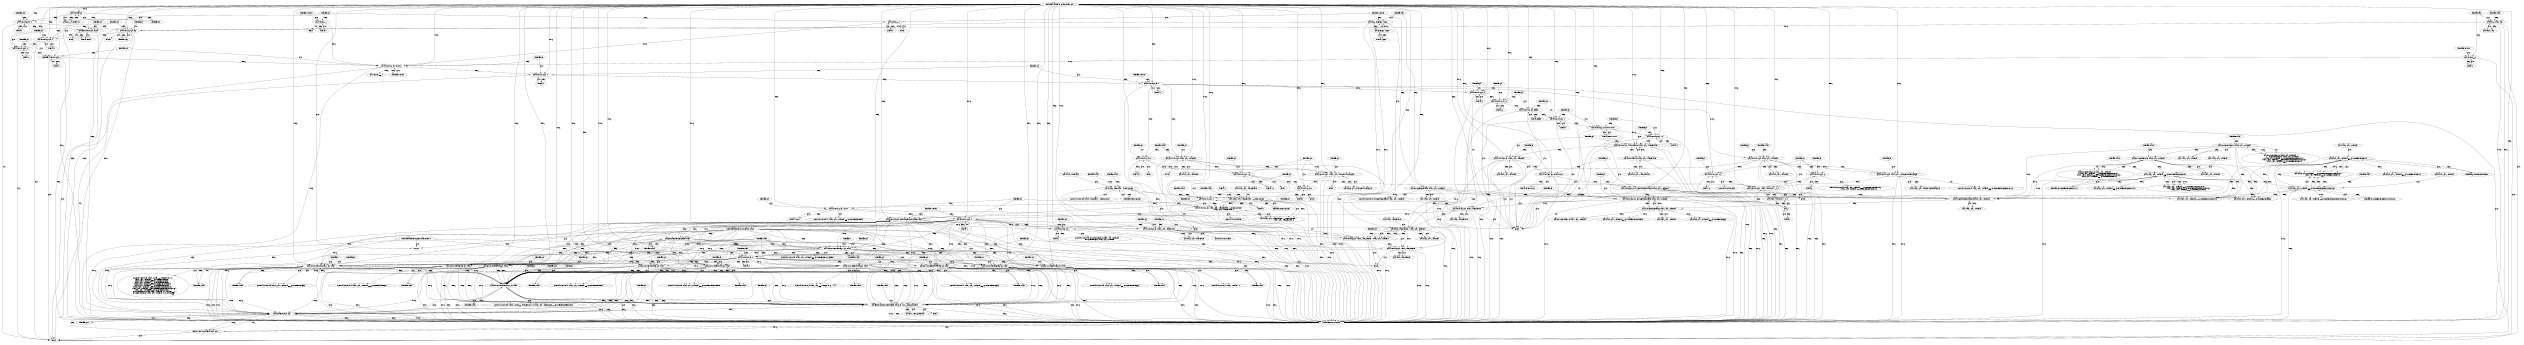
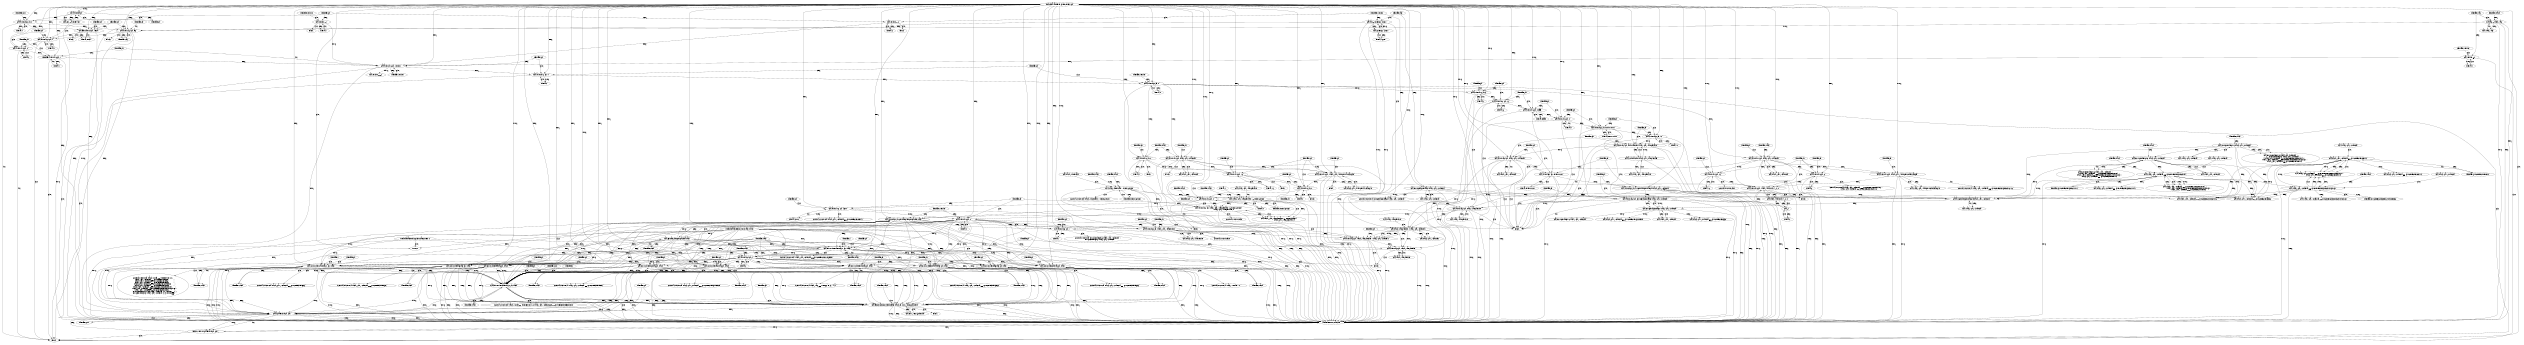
node "(Identifier,AV_CODEC_ID_ADPCM_IMA_WAV)": label "(Identifier,AV_CODEC_ID_ADPCM_IMA_WAV)" -> "(Identifier,AV_CODEC_ID_ADPCM_IMA_FLAC)"
